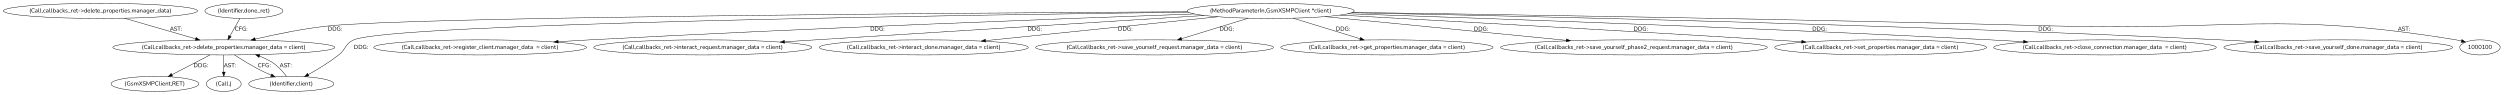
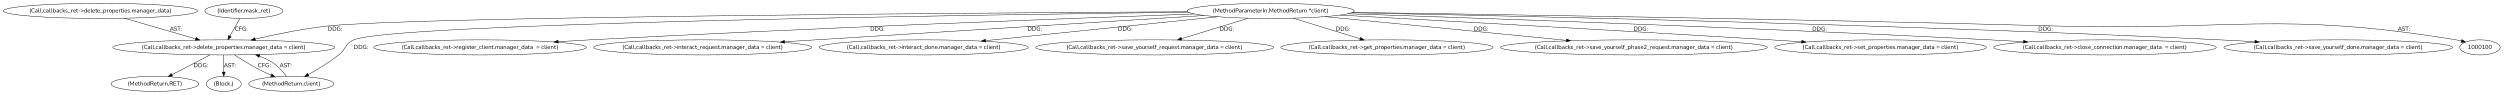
node "(Identifier,done_ret)": label "(Identifier,done_ret)" -> "(Identifier,mask_ret)"
node "(MethodParameterIn,GsmXSMPClient *client)": label "(MethodParameterIn,GsmXSMPClient *client)" -> "(MethodParameterIn,MethodReturn *client)"
node "(GsmXSMPClient,RET)": label "(GsmXSMPClient,RET)" -> "(MethodReturn,RET)"
node "(Call,)": label "(Call,)" -> "(Block,)"
node "(Identifier,client)": label "(Identifier,client)" -> "(MethodReturn,client)"
